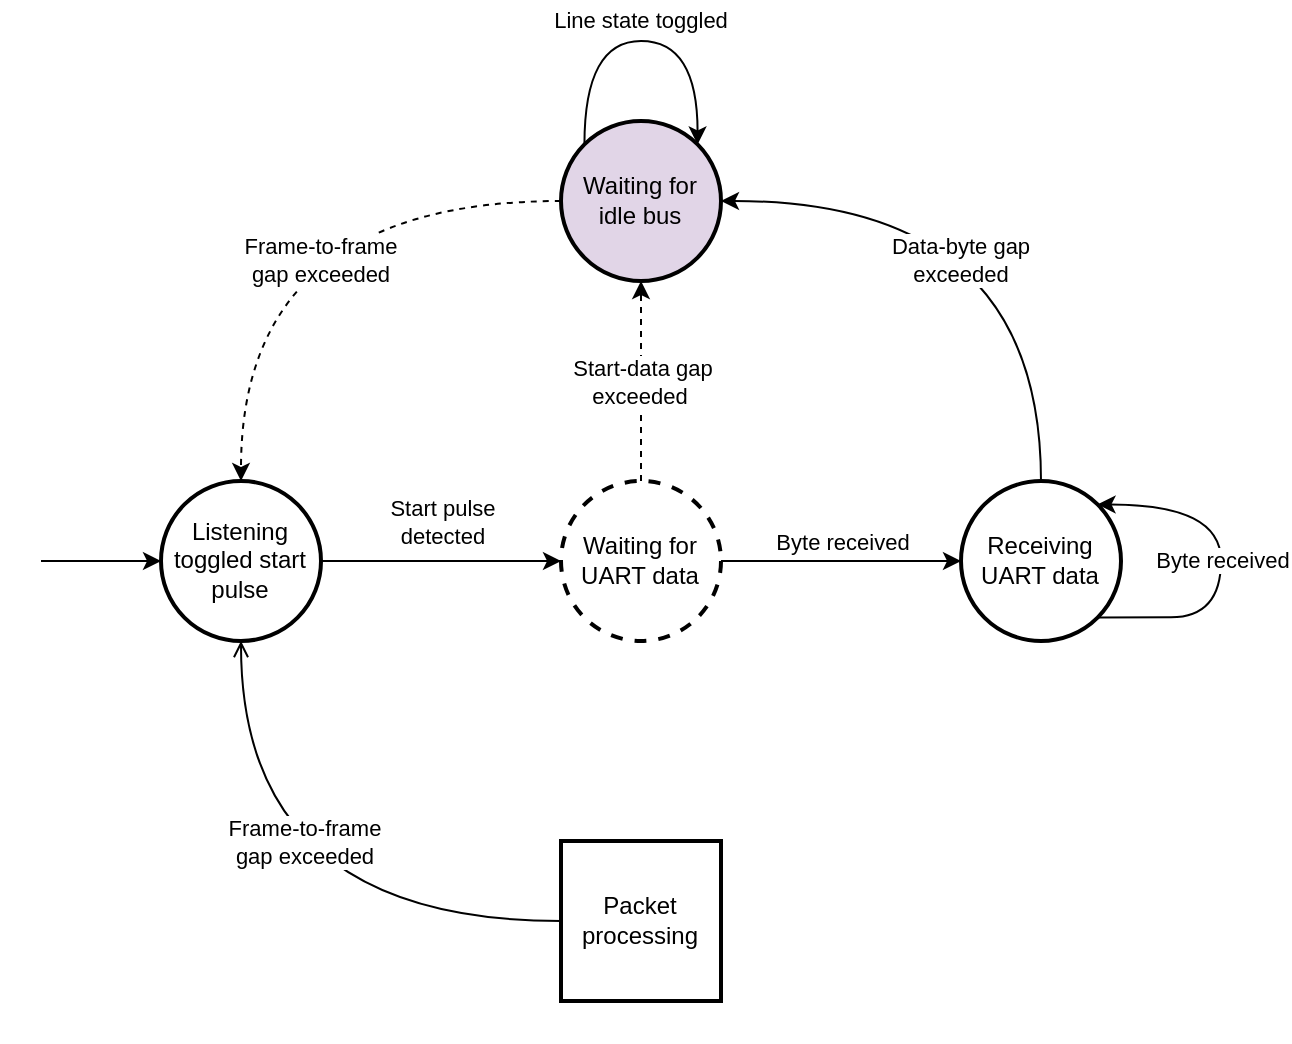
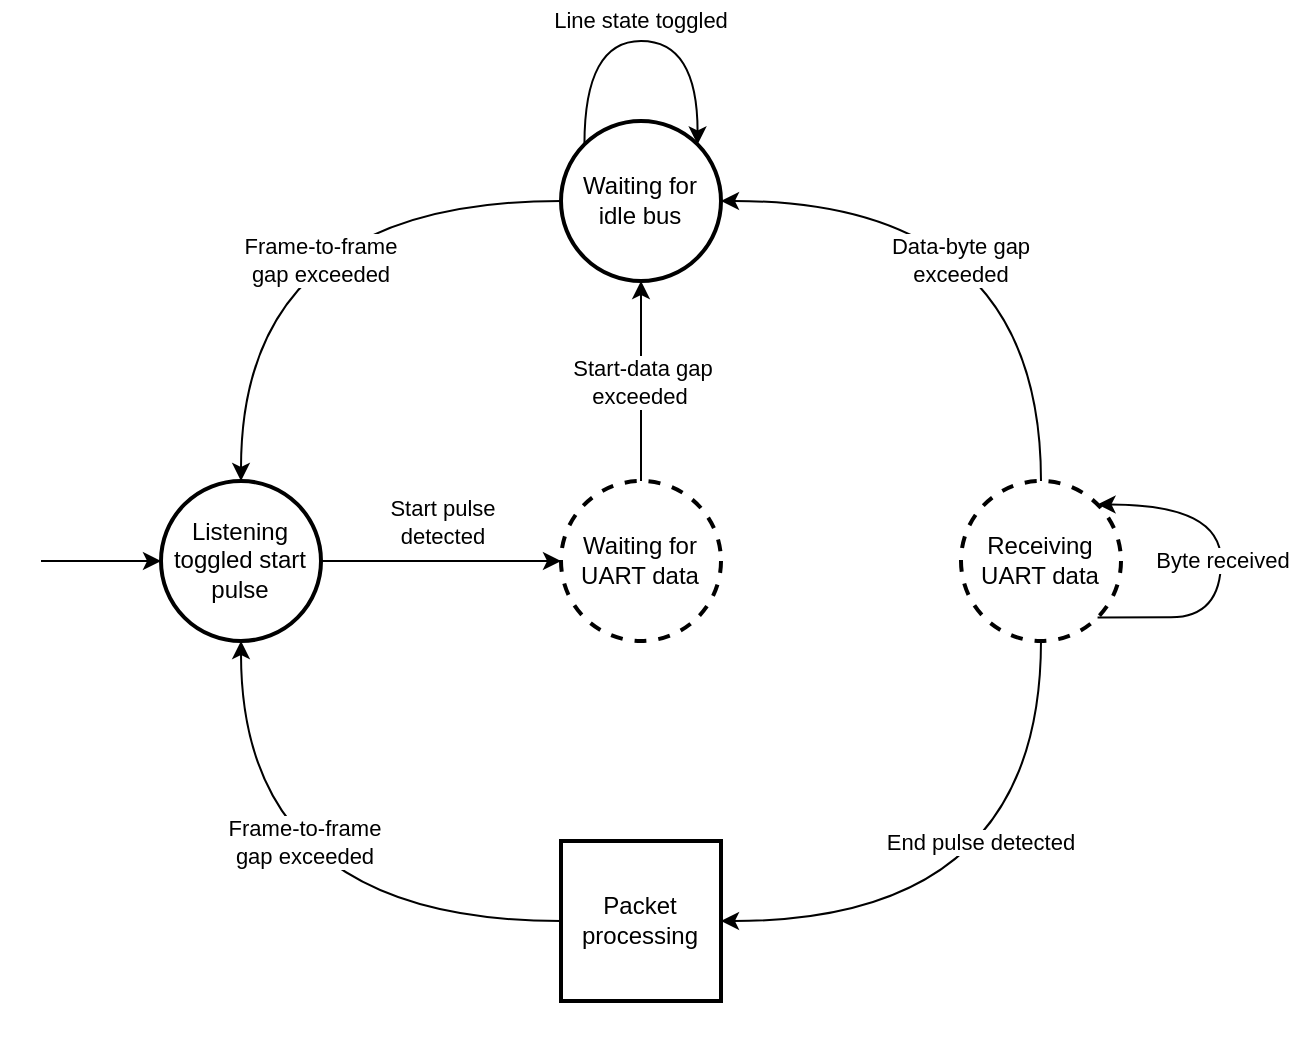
node "Waiting for idle bus": fillcolor #e1d5e7 -> #ffffff
edge "Waiting for idle bus" -> "Listening toggled start pulse": style dashed -> solid
edge "Waiting for UART data" -> "Waiting for idle bus": style dashed -> solid
edge "Waiting for UART data" -> "Receiving UART data": removed, label "Byte received"
node "Receiving UART data": style solid -> dashed
edge "Packet processing" -> "Listening toggled start pulse": arrowhead open -> classic
edge "Receiving UART data" -> "Packet processing": added, label "End pulse detected"
